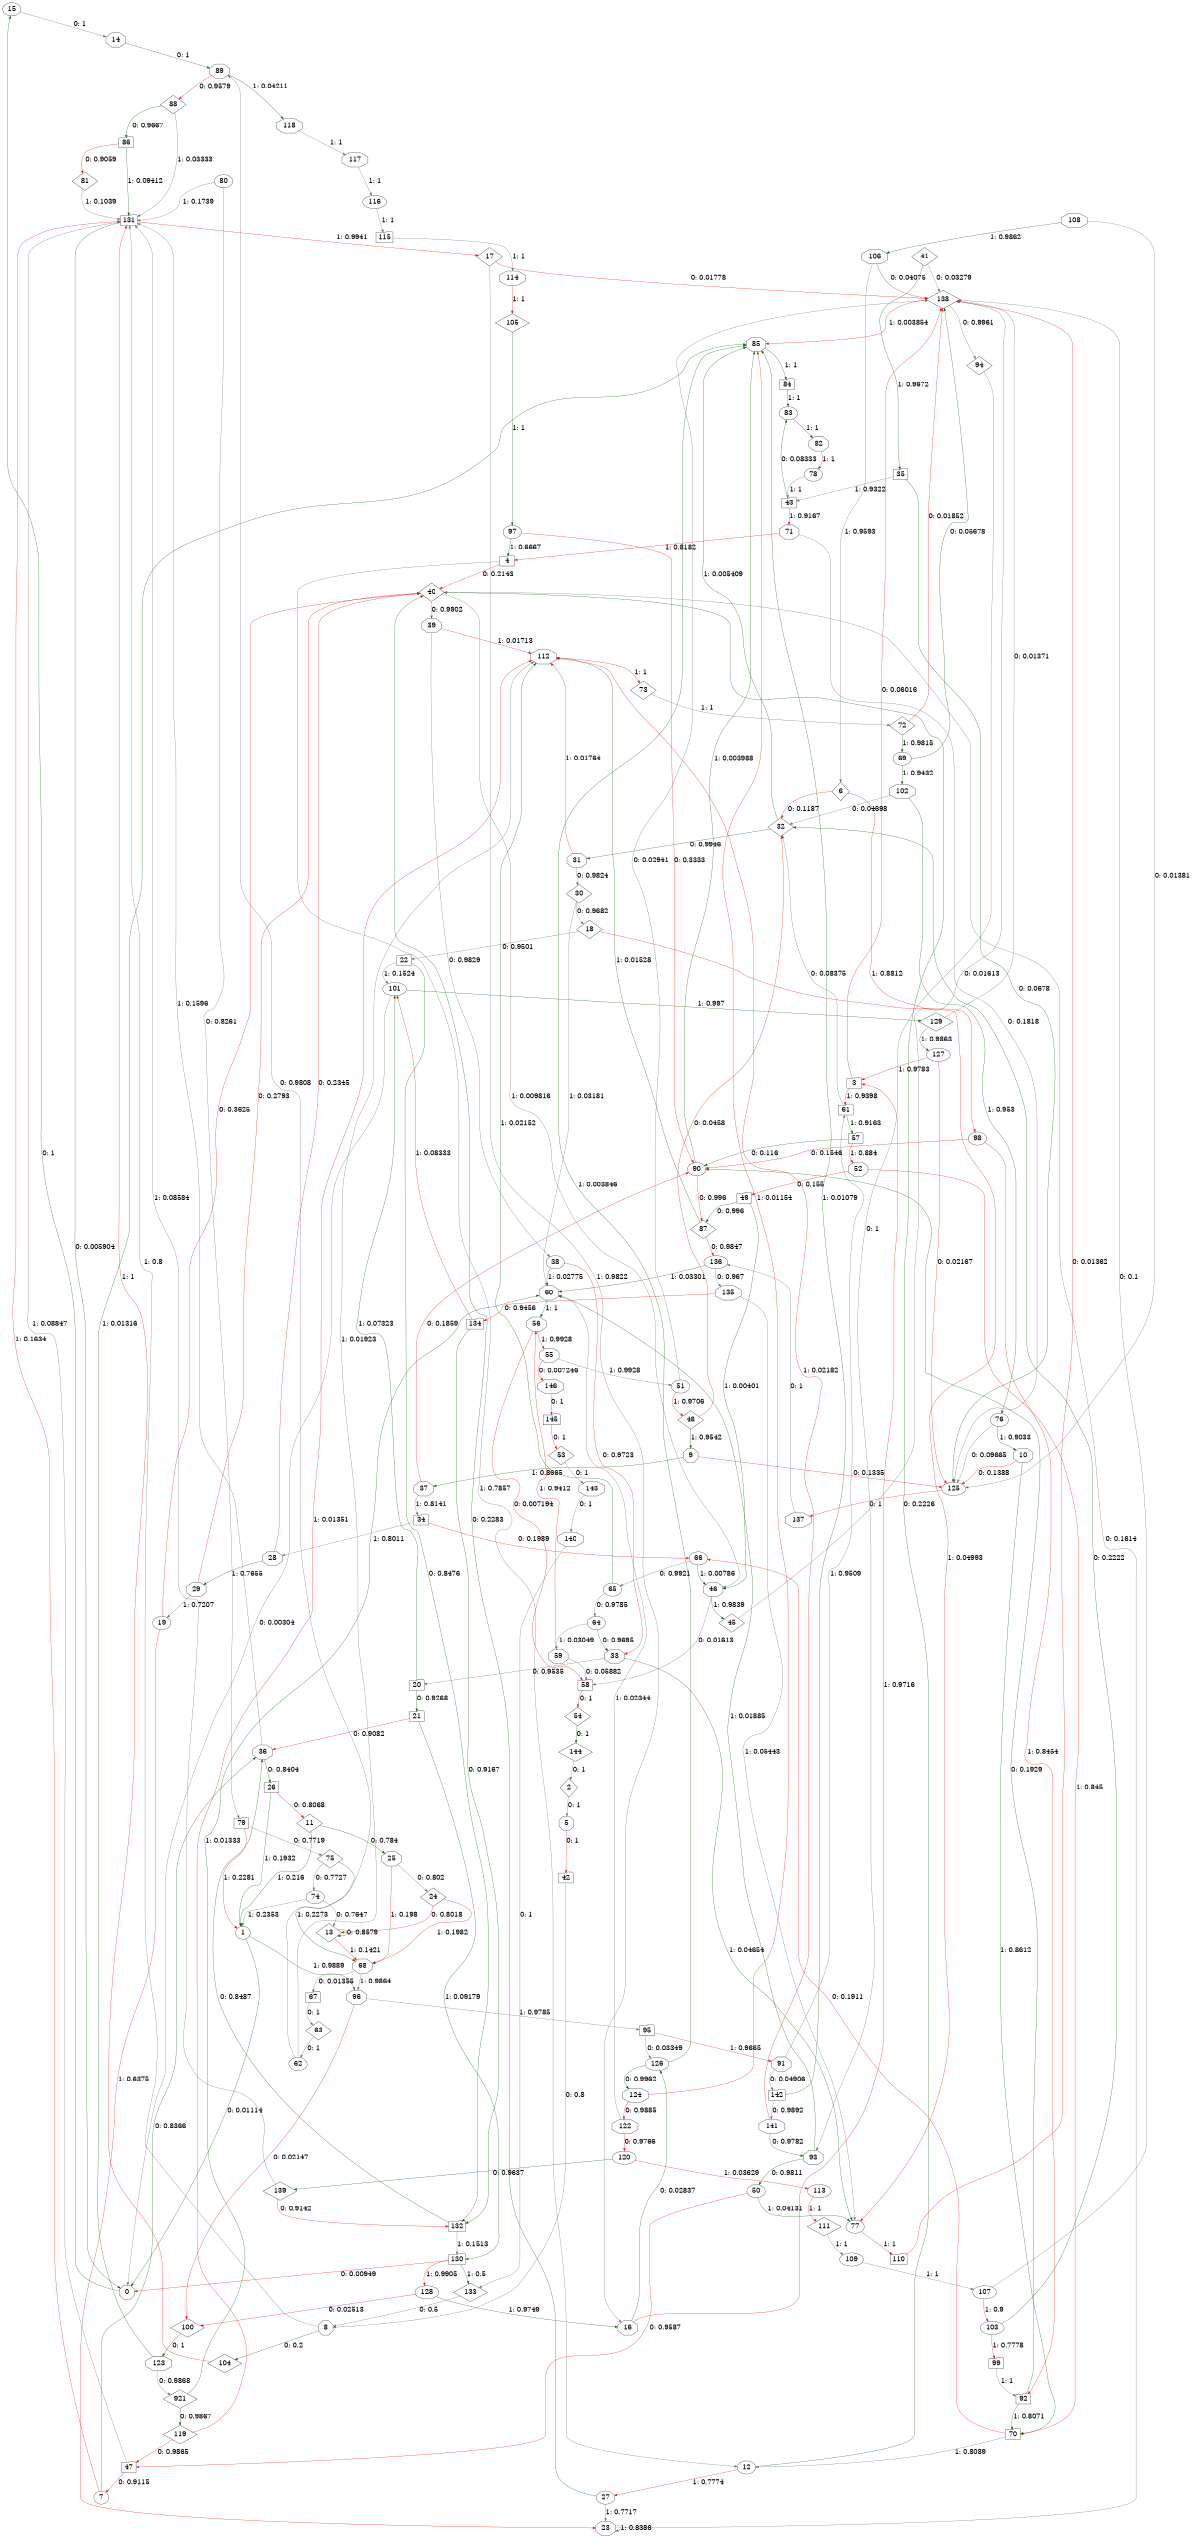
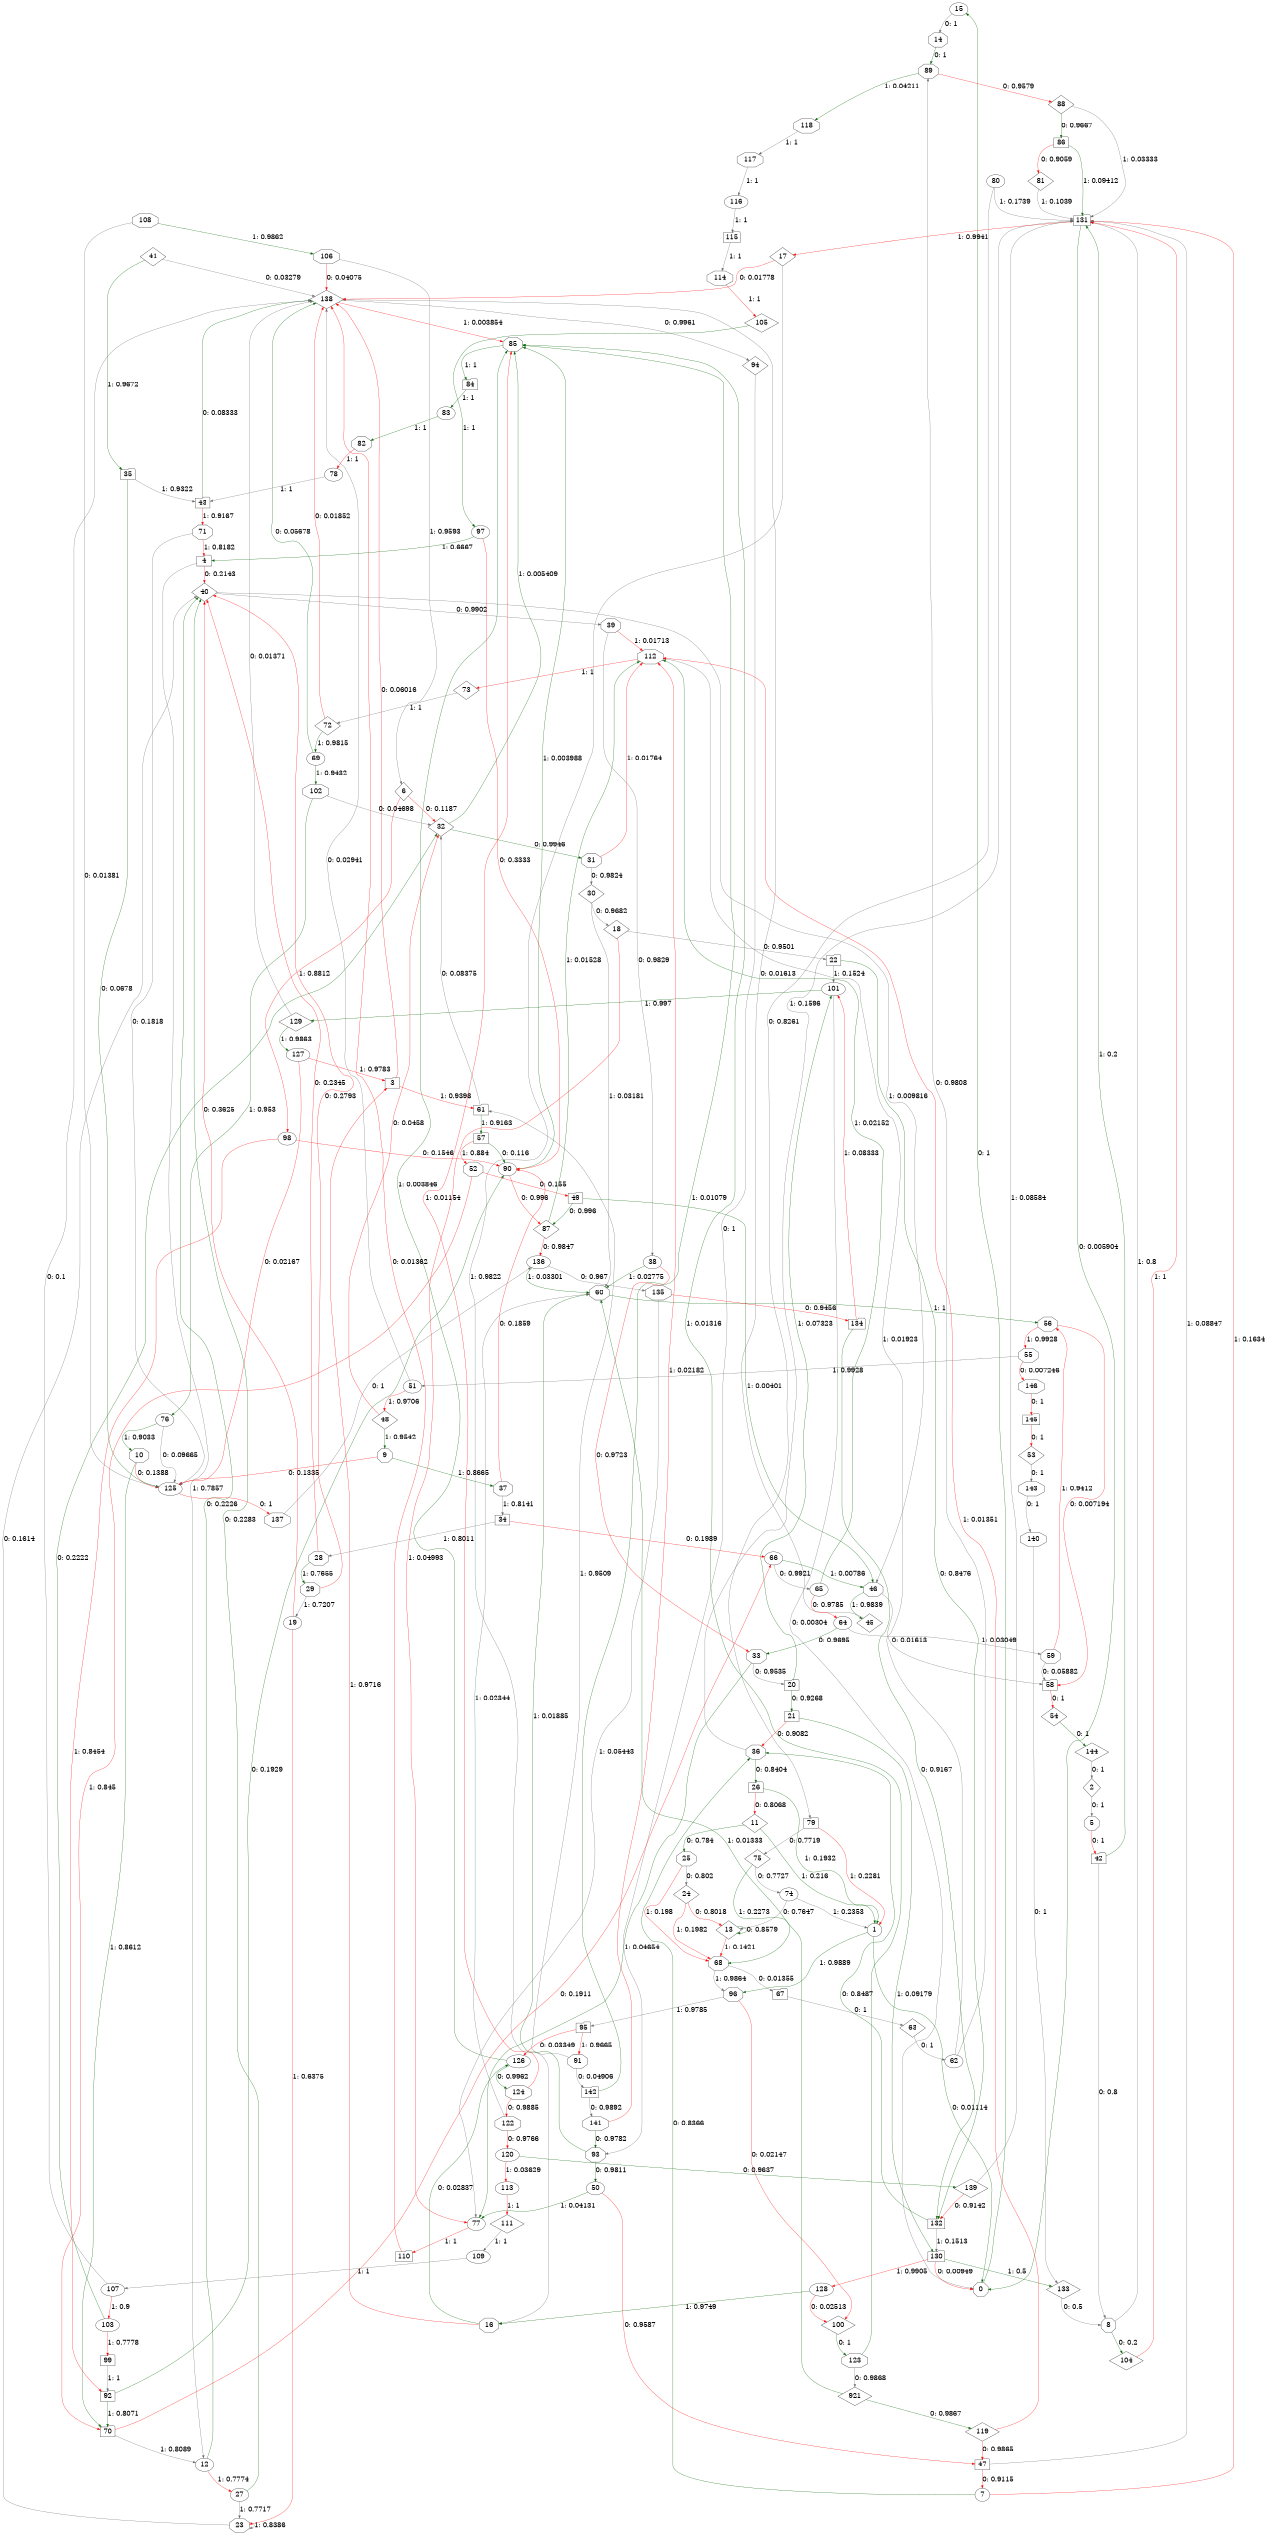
edge "43" -> "83": now "43" -> "138"
edge "42" -> "131": added, label "1: 0.2"
edge "65" -> "64": color gray40 -> red
edge "95" -> "126": color gray40 -> red
